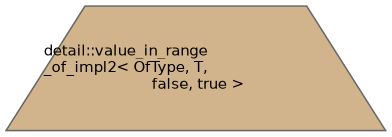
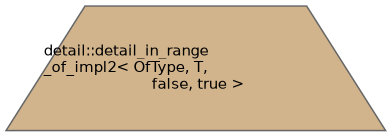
node "detail::value_in_range _of_impl2< OfType, T, false, true >": label "detail::value_in_range _of_impl2< OfType, T, false, true >" -> "detail::detail_in_range _of_impl2< OfType, T, false, true >"
